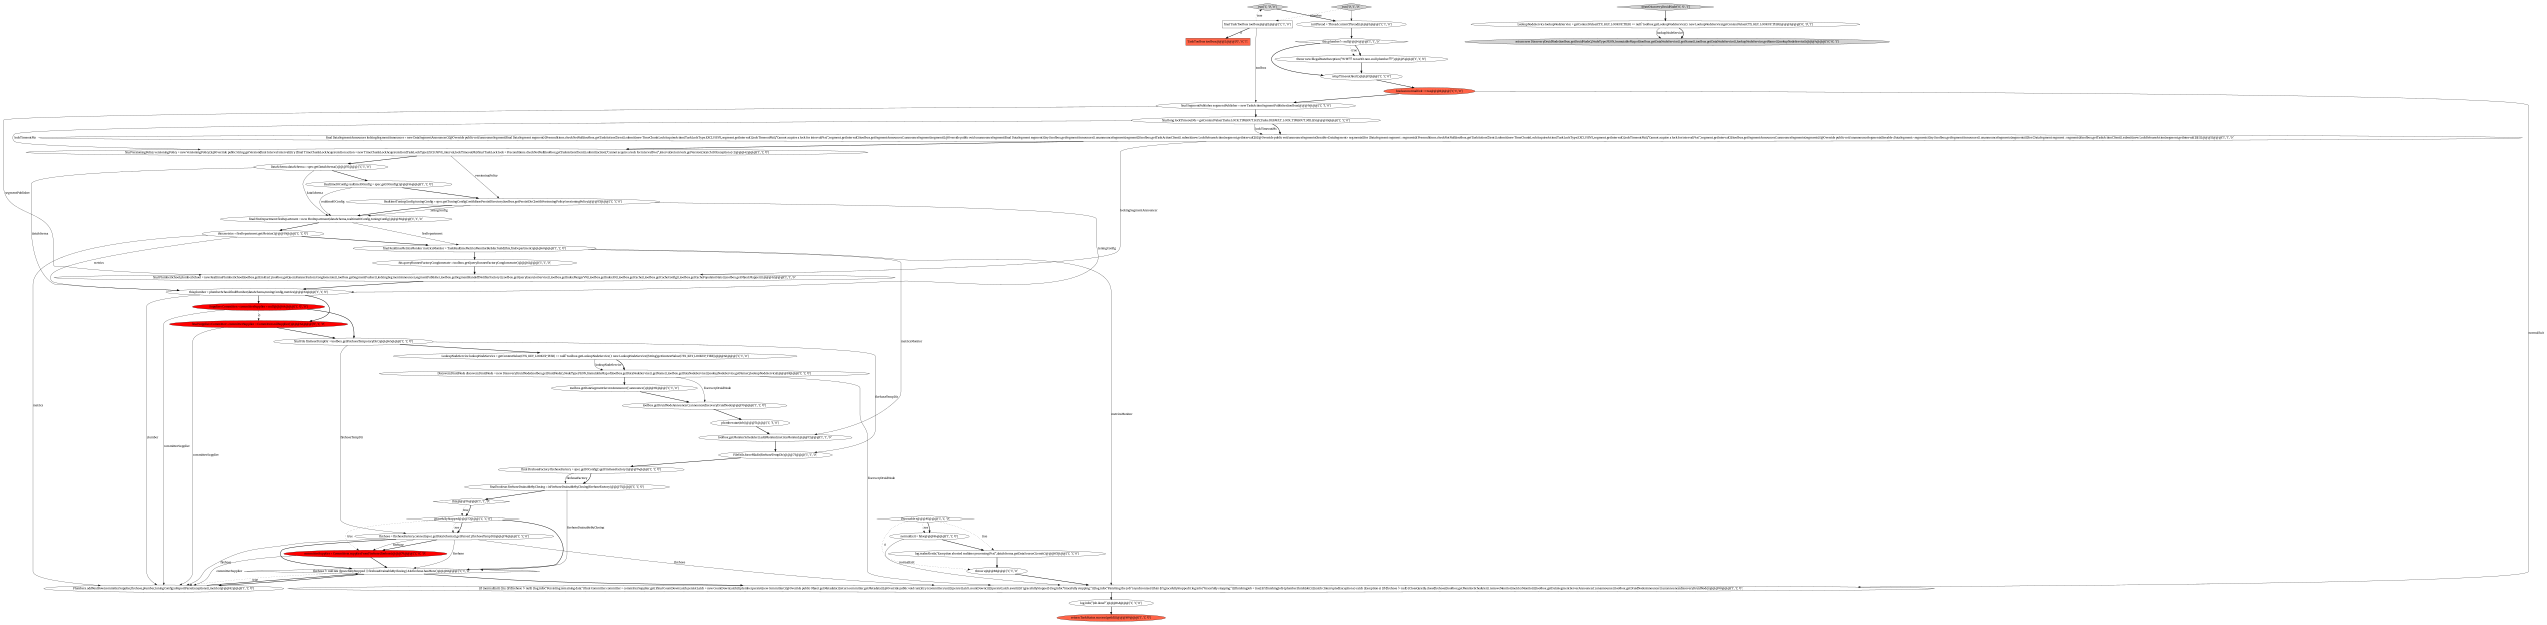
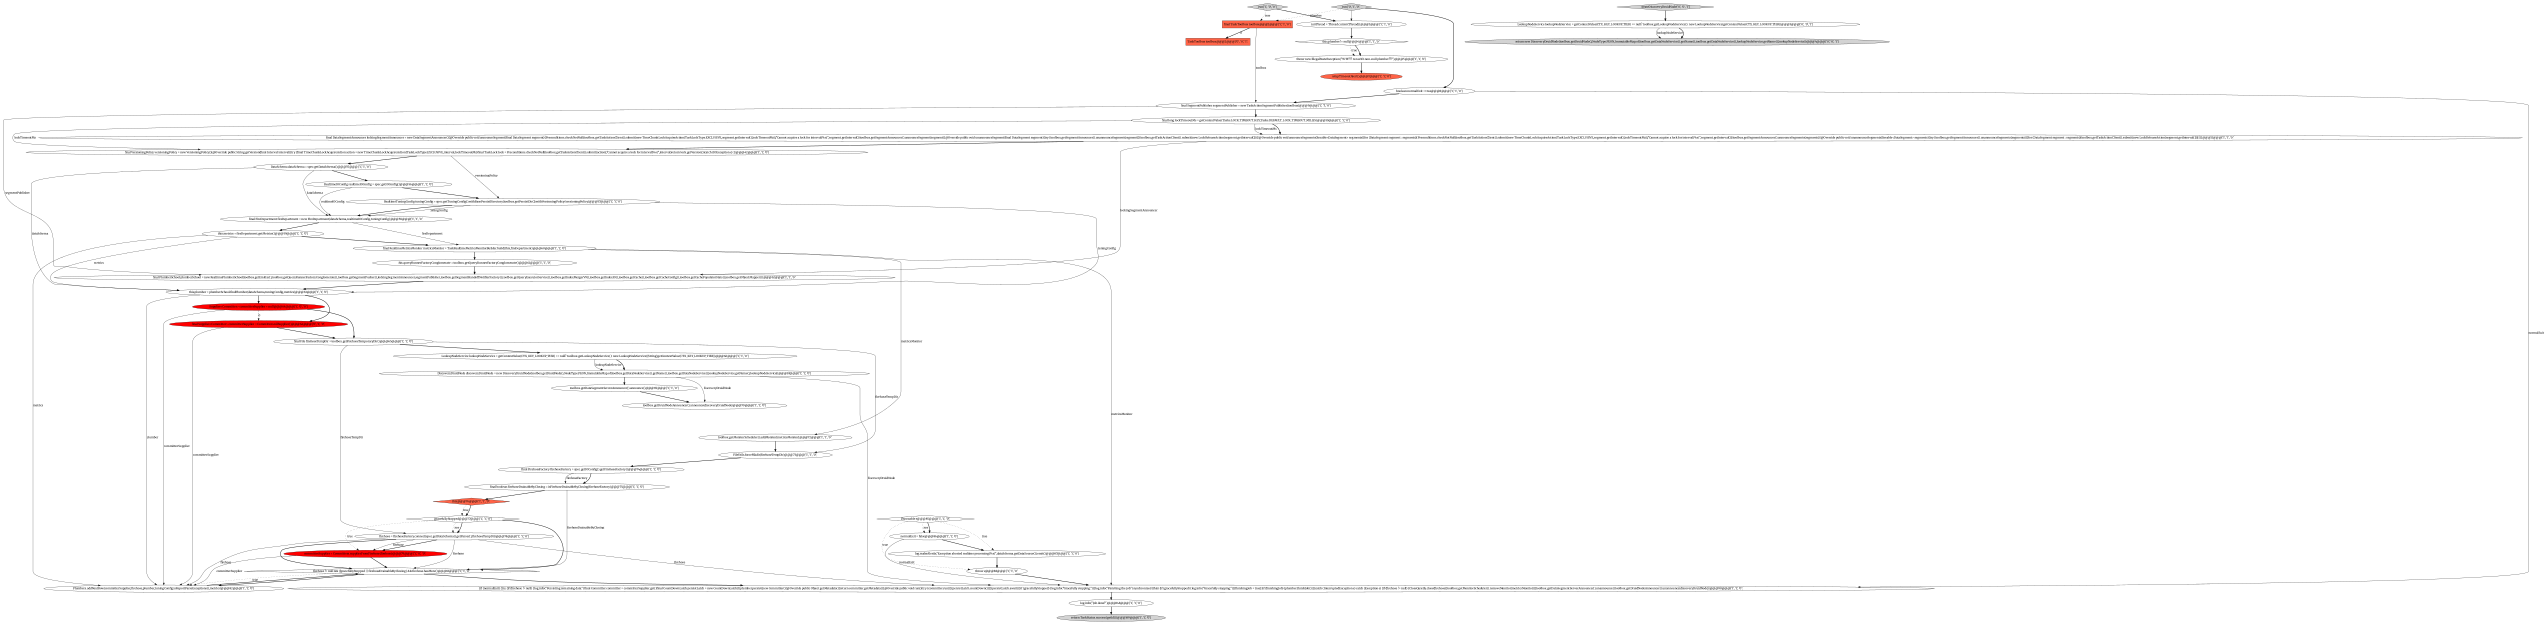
edge "final TaskToolbox toolbox@@@2@@@['1', '1', '0']" -> "run['1', '0', '0']": reversed
node "final TaskToolbox toolbox@@@2@@@['1', '1', '0']": fillcolor white -> tomato
edge "this.plumber != null@@@4@@@['1', '1', '0']" -> "setupTimeoutAlert()@@@7@@@['1', '1', '0']": removed
node "setupTimeoutAlert()@@@7@@@['1', '1', '0']": fillcolor white -> tomato
edge "setupTimeoutAlert()@@@7@@@['1', '1', '0']" -> "boolean normalExit = true@@@8@@@['1', '1', '0']": now "run['0', '1', '0']" -> "boolean normalExit = true@@@8@@@['1', '1', '0']"
node "boolean normalExit = true@@@8@@@['1', '1', '0']": fillcolor tomato -> white
node "plumber.startJob()@@@71@@@['1', '1', '0']": removed
node "this@@@76@@@['1', '1', '0']": fillcolor white -> tomato
edge "Throwable e@@@85@@@['1', '1', '0']" -> "throw e@@@88@@@['1', '1', '0']": label "0" -> "true"
node "return TaskStatus.success(getId())@@@149@@@['1', '1', '0']": fillcolor tomato -> lightgray
